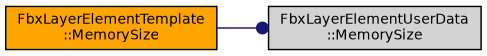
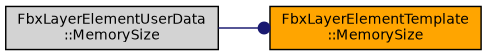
edge "FbxLayerElementTemplate ::MemorySize" -> "FbxLayerElementUserData ::MemorySize": reversed
